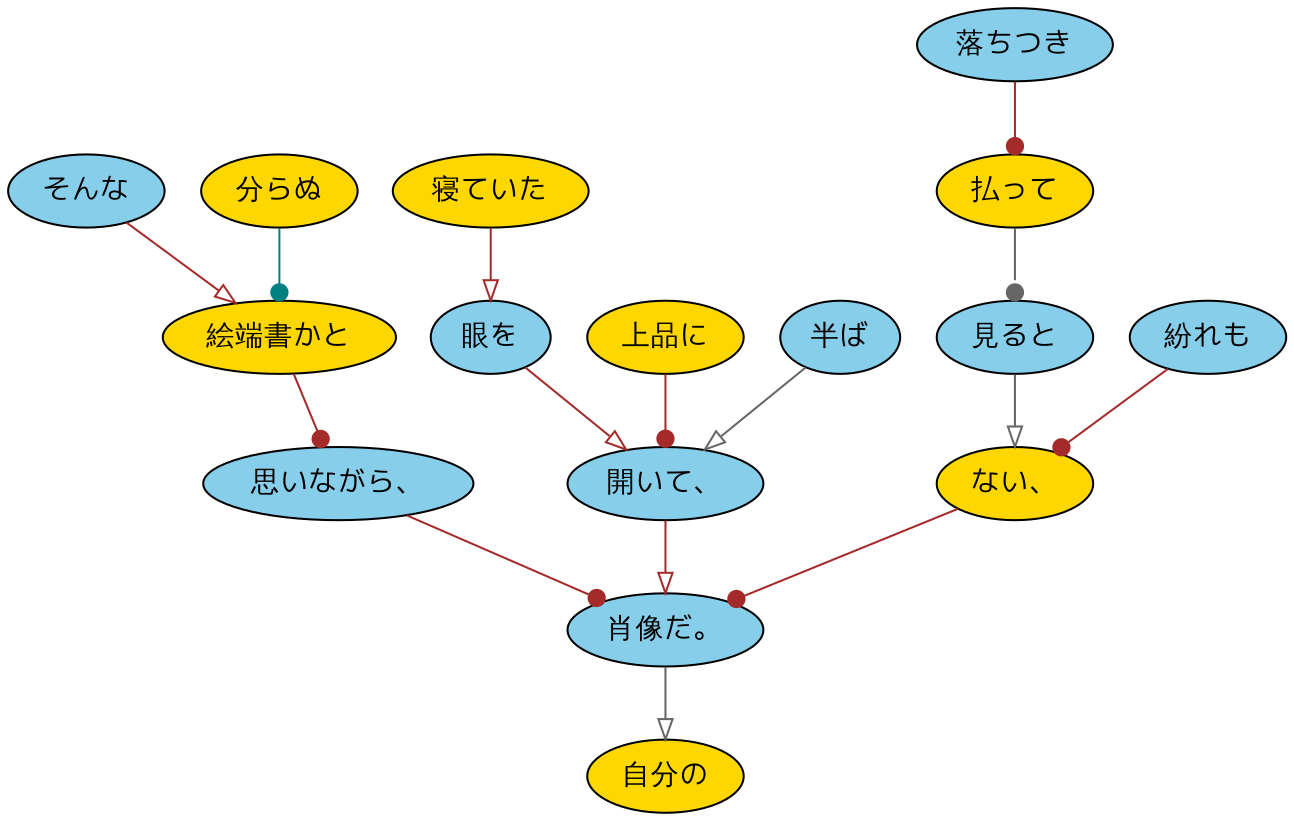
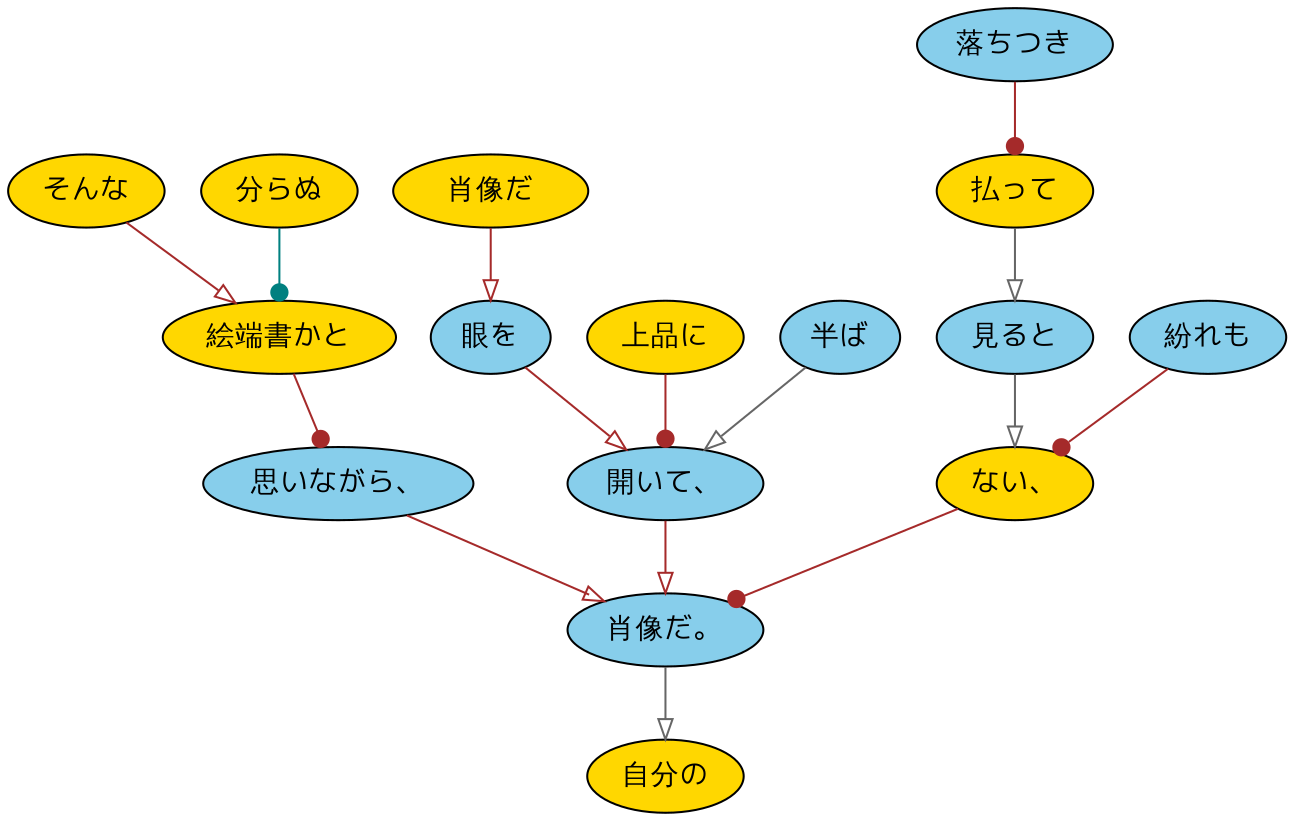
node "そんな": fillcolor skyblue -> gold
node "寝ていた": label "寝ていた" -> "肖像だ"
edge "払って" -> "見ると": arrowhead dot -> onormal
edge "思いながら、" -> "肖像だ。": arrowhead dot -> onormal
